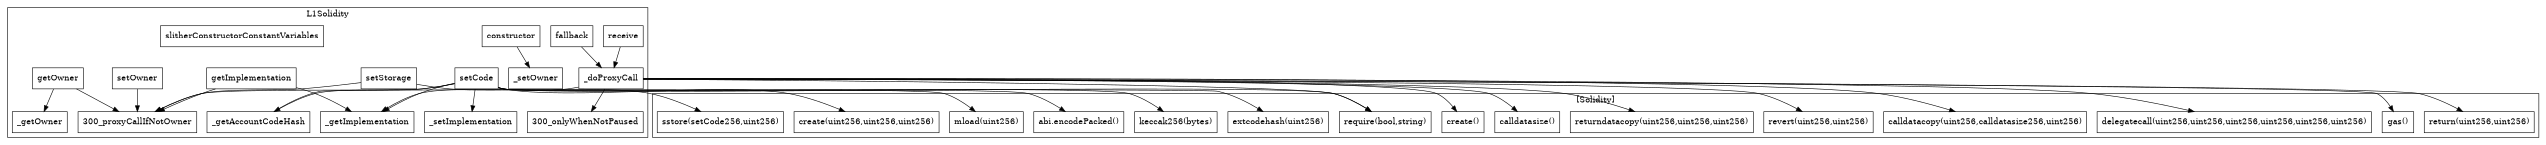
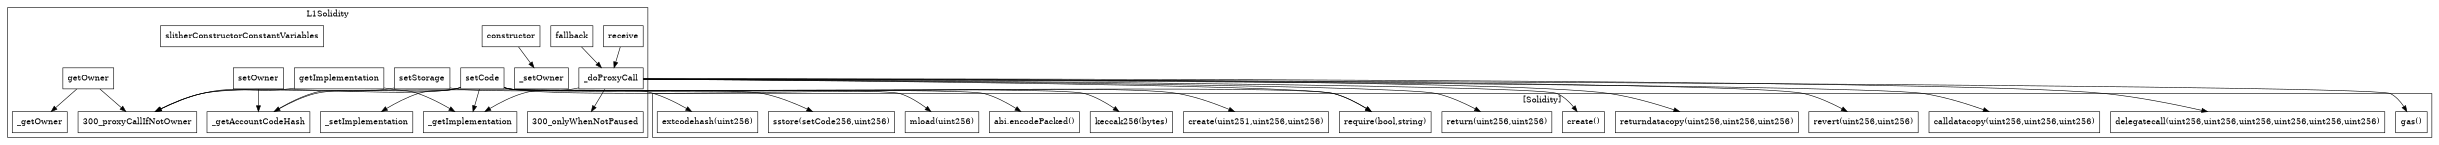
edge "setOwner" -> "300_proxyCallIfNotOwner": now "setOwner" -> "_getAccountCodeHash"
node "create(uint256,uint256,uint256)": label "create(uint256,uint256,uint256)" -> "create(uint251,uint256,uint256)"
node "calldatasize()": removed
node "calldatacopy(uint256,calldatasize256,uint256)": label "calldatacopy(uint256,calldatasize256,uint256)" -> "calldatacopy(uint256,uint256,uint256)"
